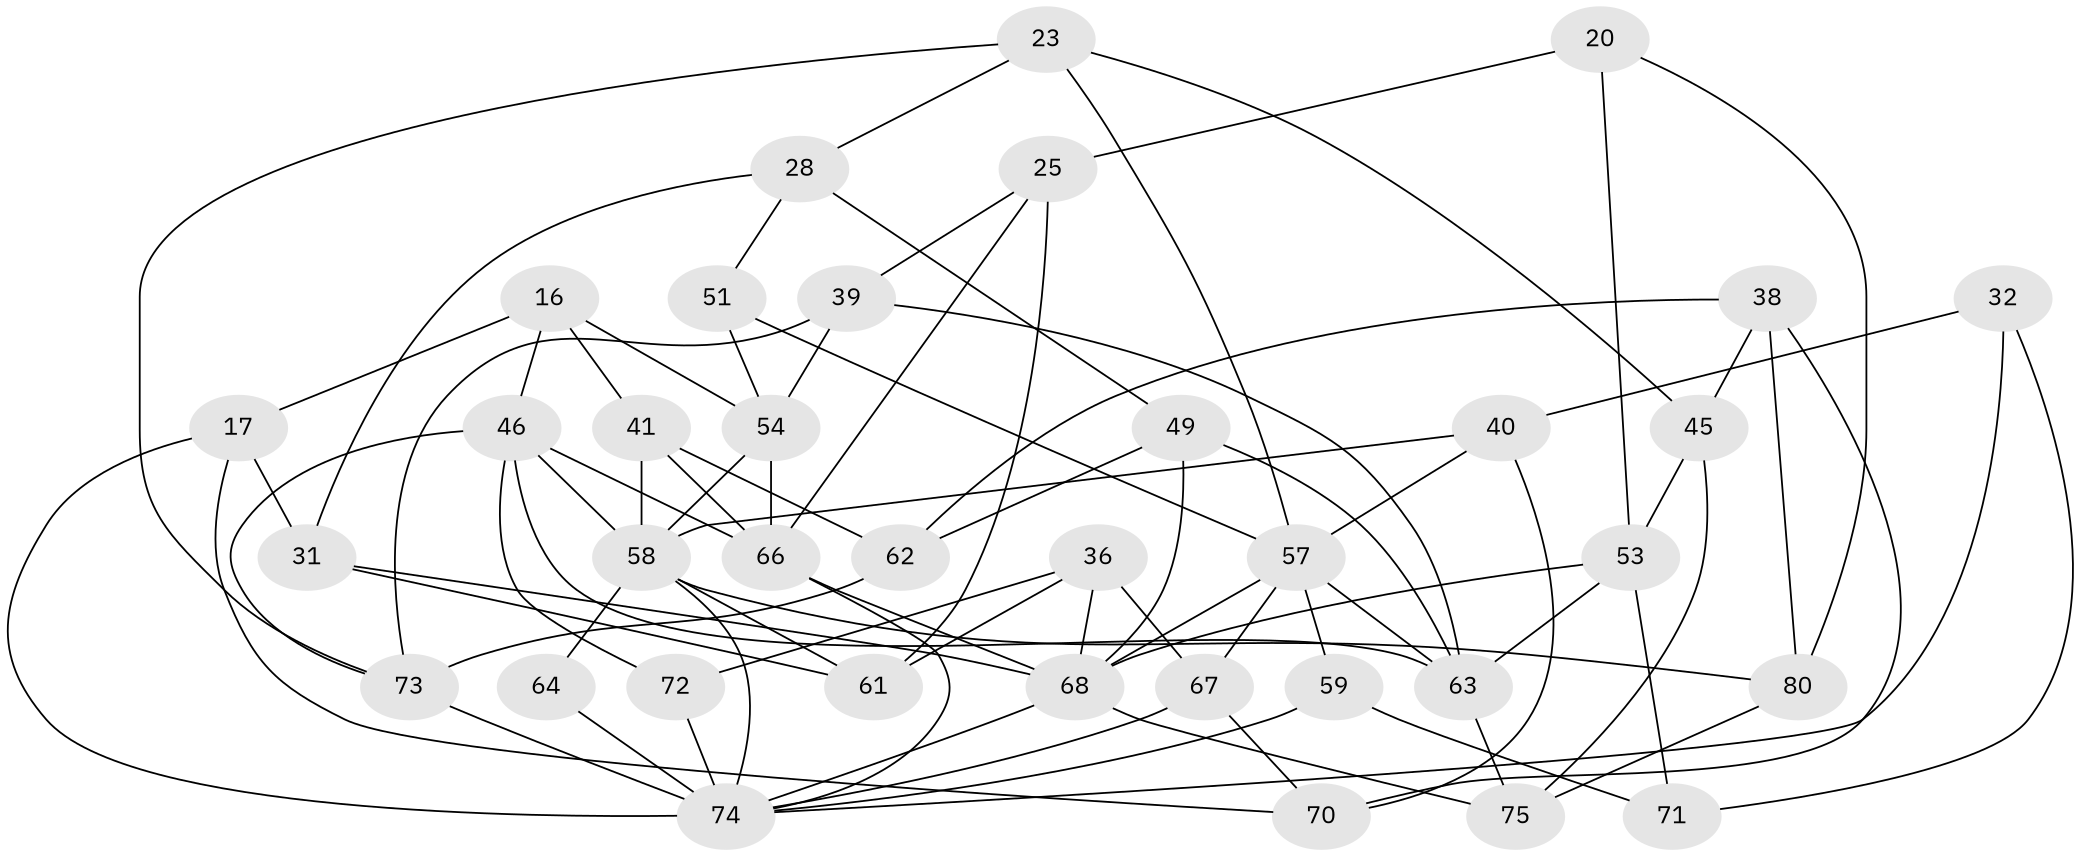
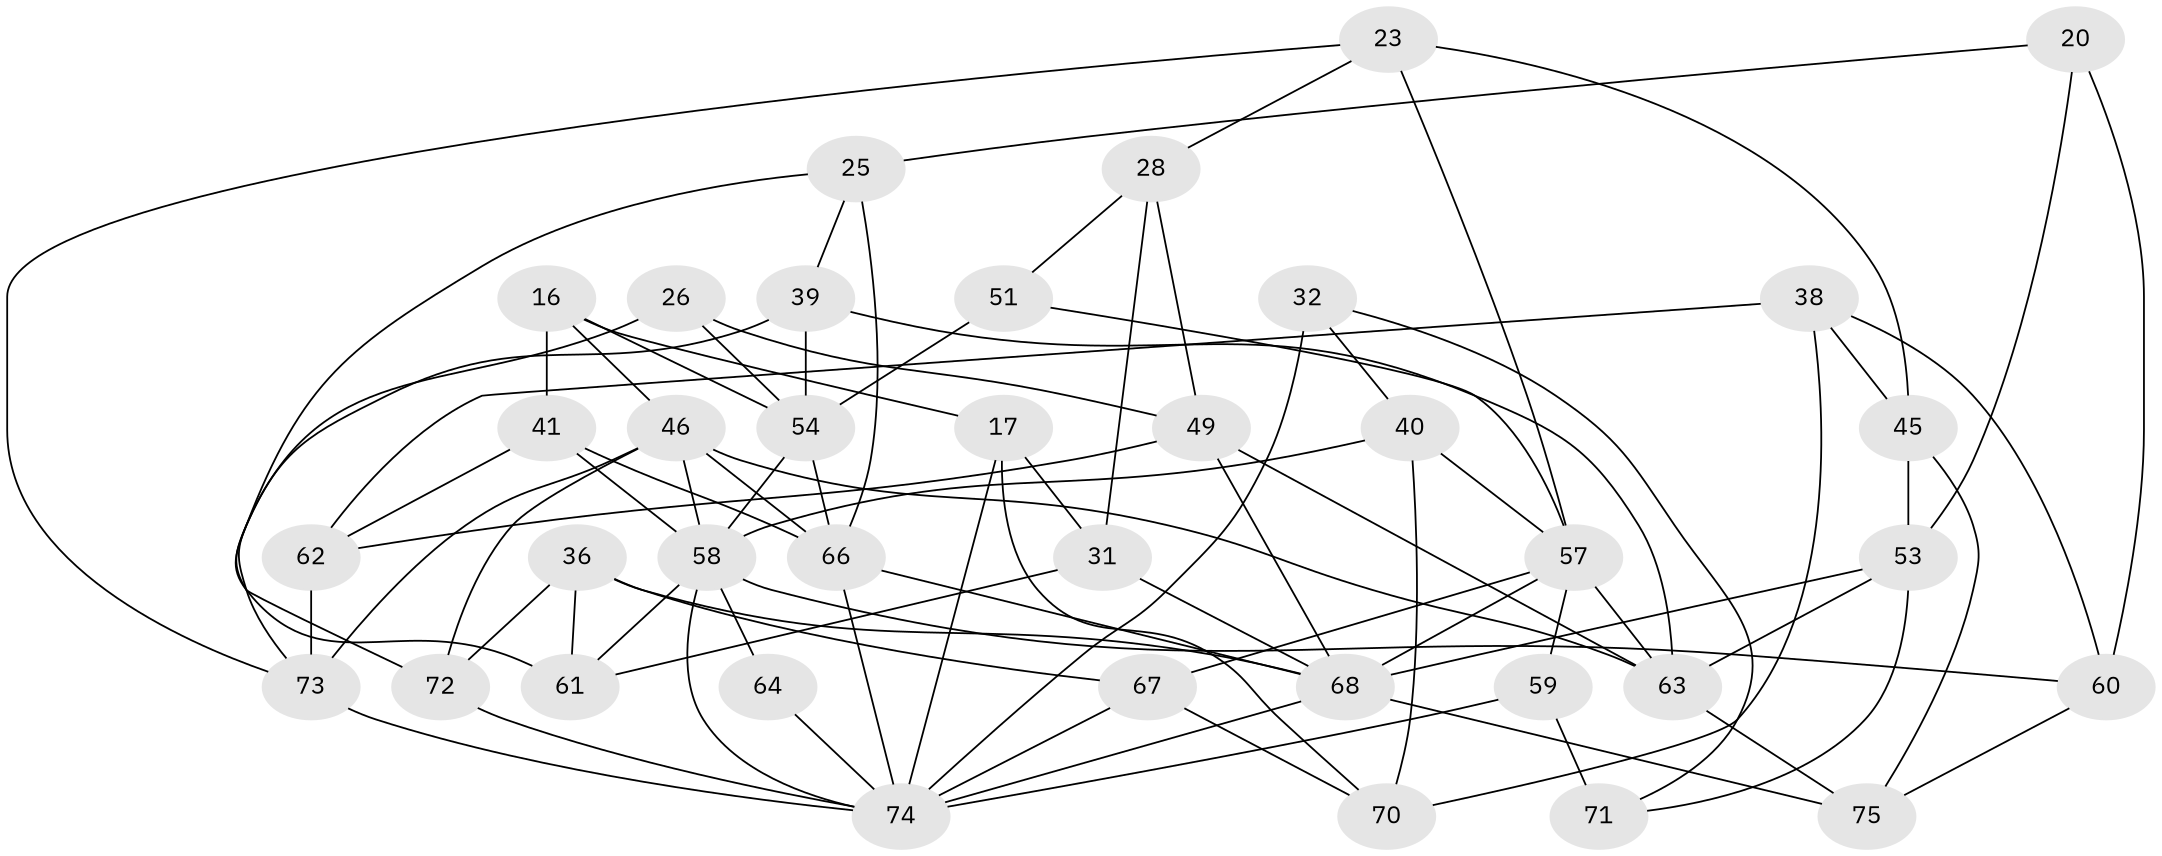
node "26": added
node "80": label "80" -> "60"
